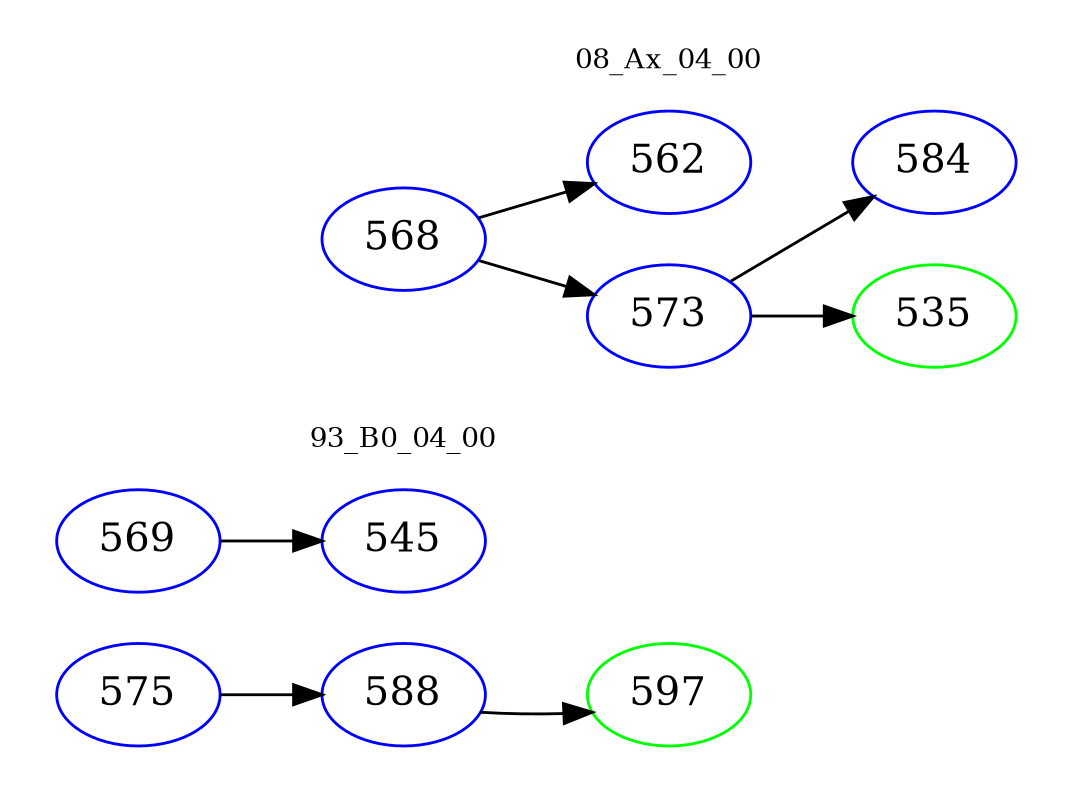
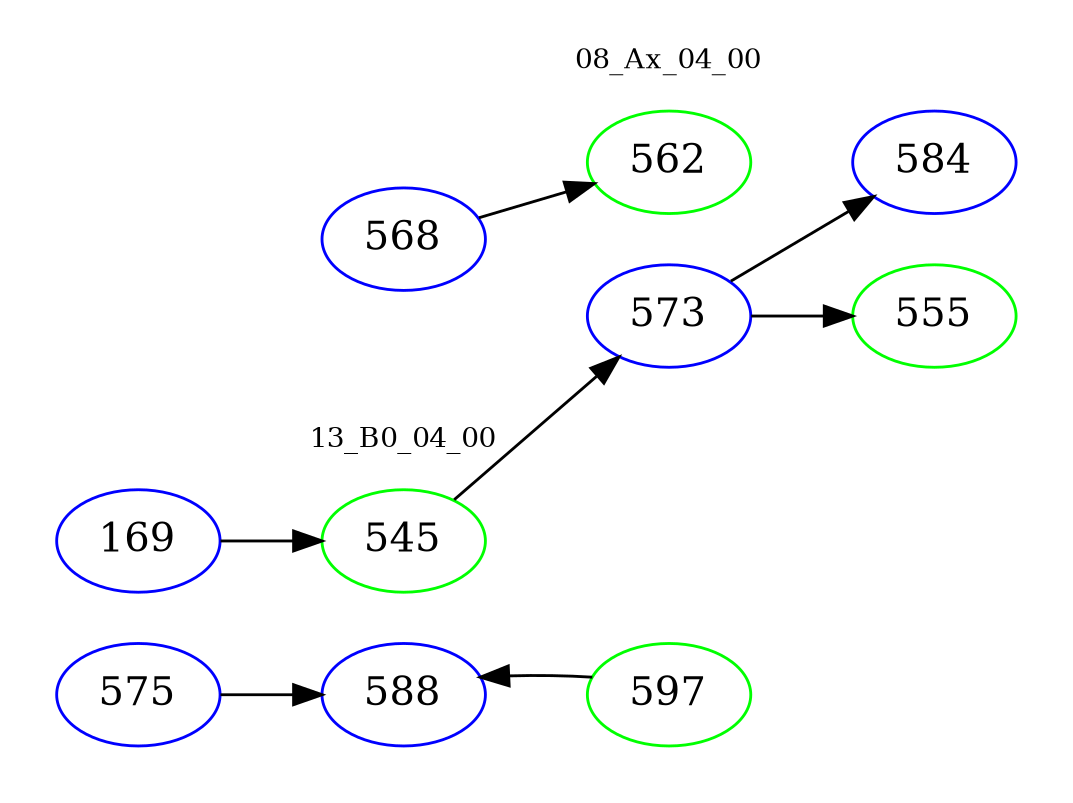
node "562": color blue -> green
edge "568" -> "573": now "545" -> "573"
node "535": label "535" -> "555"
cluster "93_B0_04_00": label "93_B0_04_00" -> "13_B0_04_00"
node "569": label "569" -> "169"
node "545": color blue -> green
edge "588" -> "597": reversed
